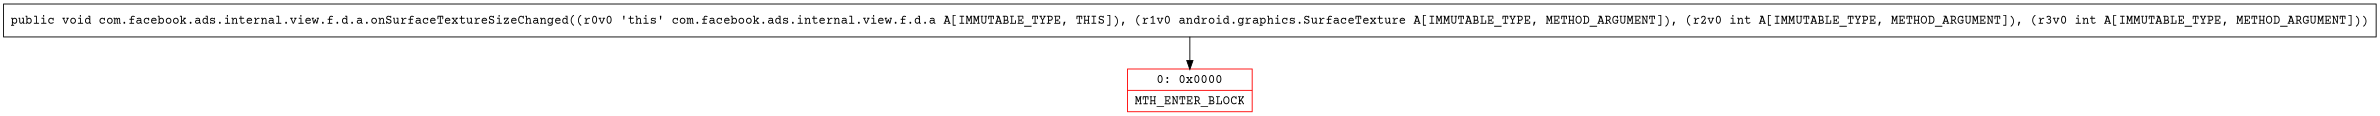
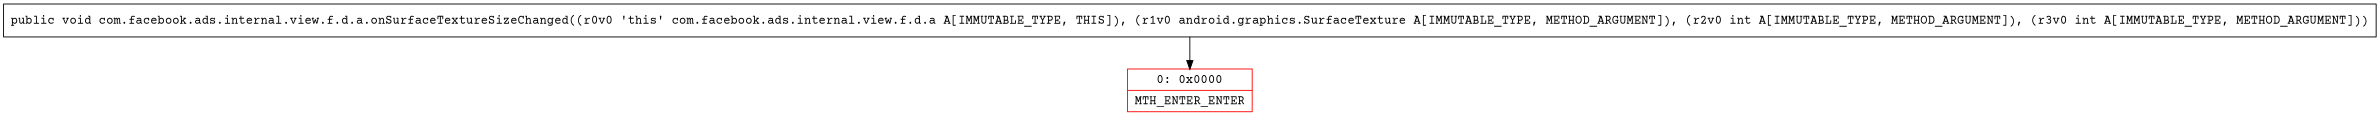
node "0: 0x0000": text "MTH_ENTER_BLOCK" -> "MTH_ENTER_ENTER"
